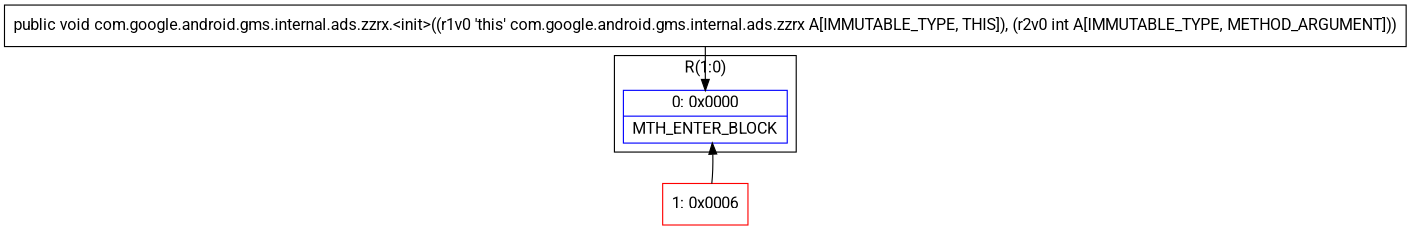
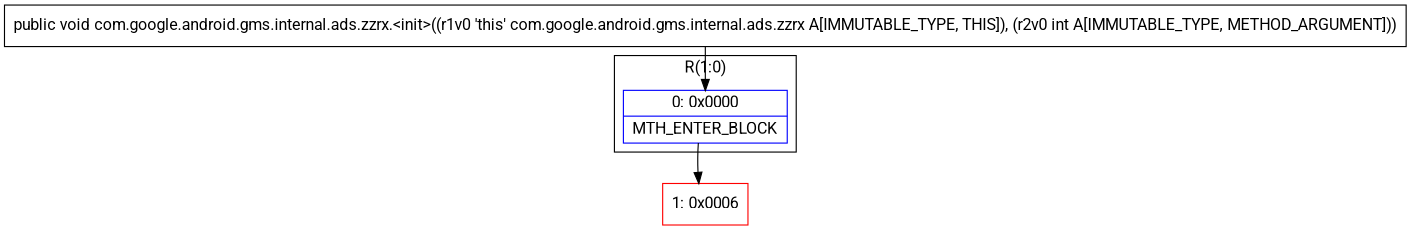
edge "1: 0x0006" -> "0: 0x0000": reversed
